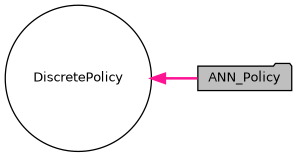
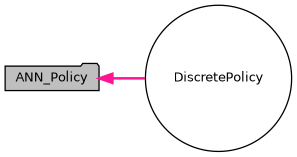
edge "ANN_Policy" -> "DiscretePolicy": reversed
